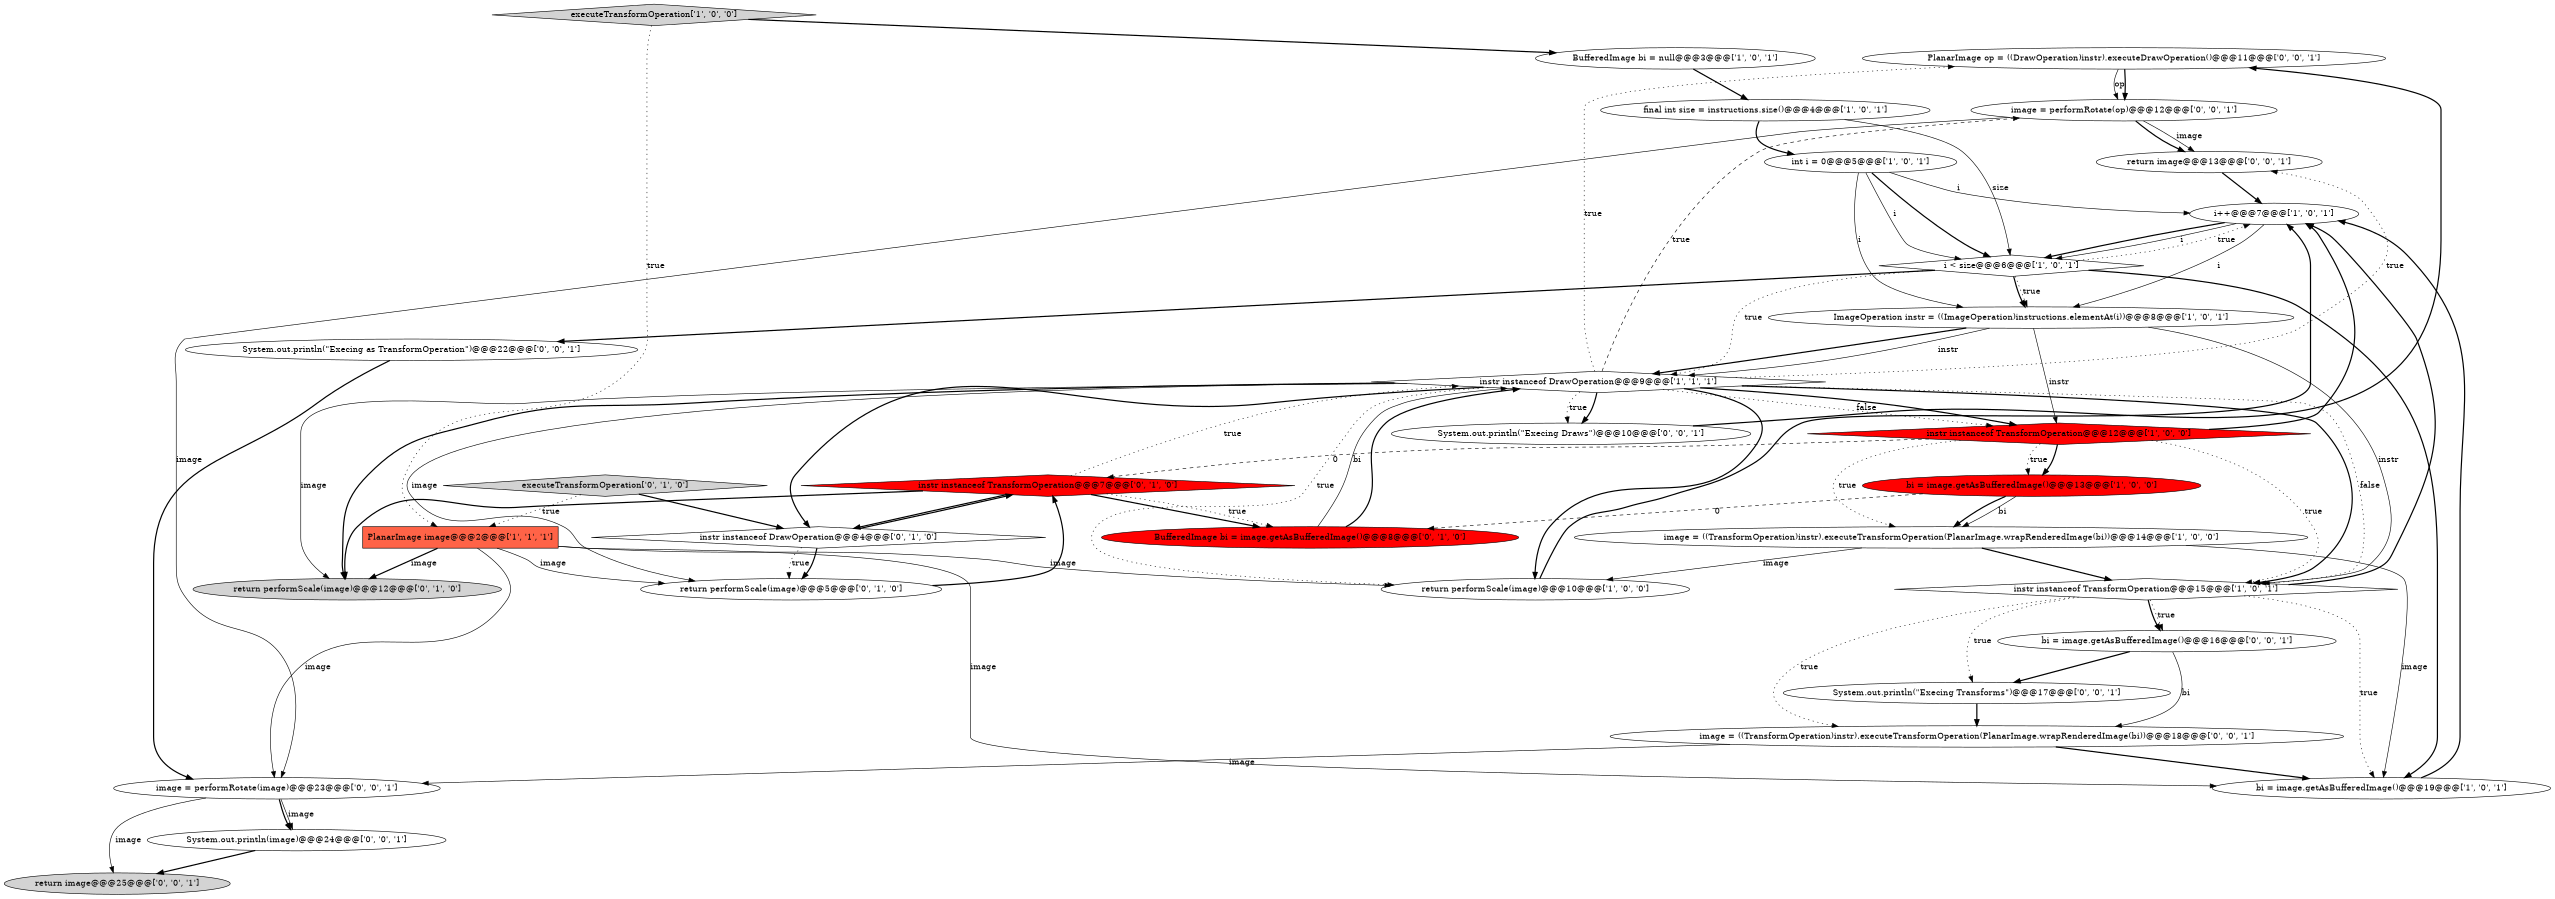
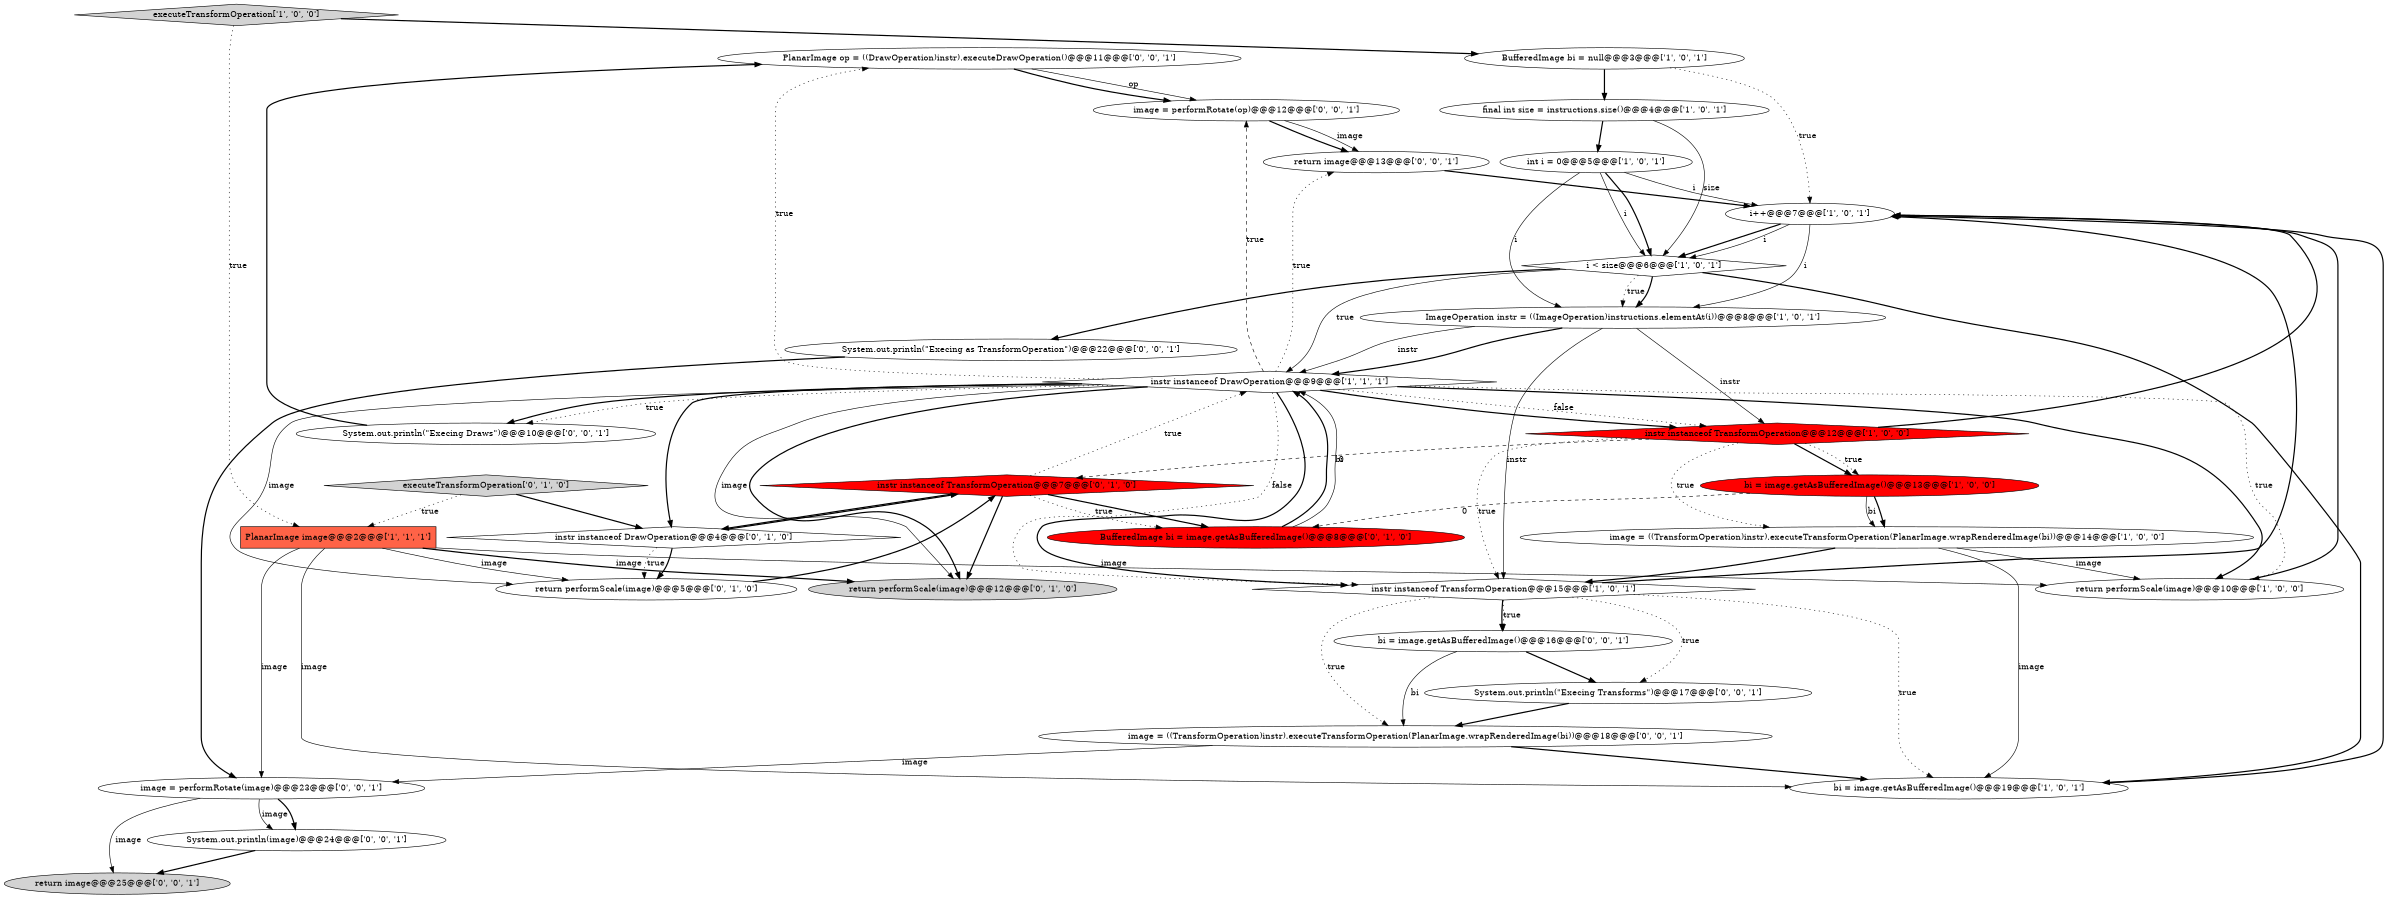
edge "i < size@@@6@@@['1', '0', '1']" -> "i++@@@7@@@['1', '0', '1']": now "BufferedImage bi = null@@@3@@@['1', '0', '1']" -> "i++@@@7@@@['1', '0', '1']"
edge "image = performRotate(op)@@@12@@@['0', '0', '1']" -> "image = performRotate(image)@@@23@@@['0', '0', '1']": removed, label "image"
edge "i < size@@@6@@@['1', '0', '1']" -> "instr instanceof DrawOperation@@@9@@@['1', '1', '1']": style dotted -> solid
